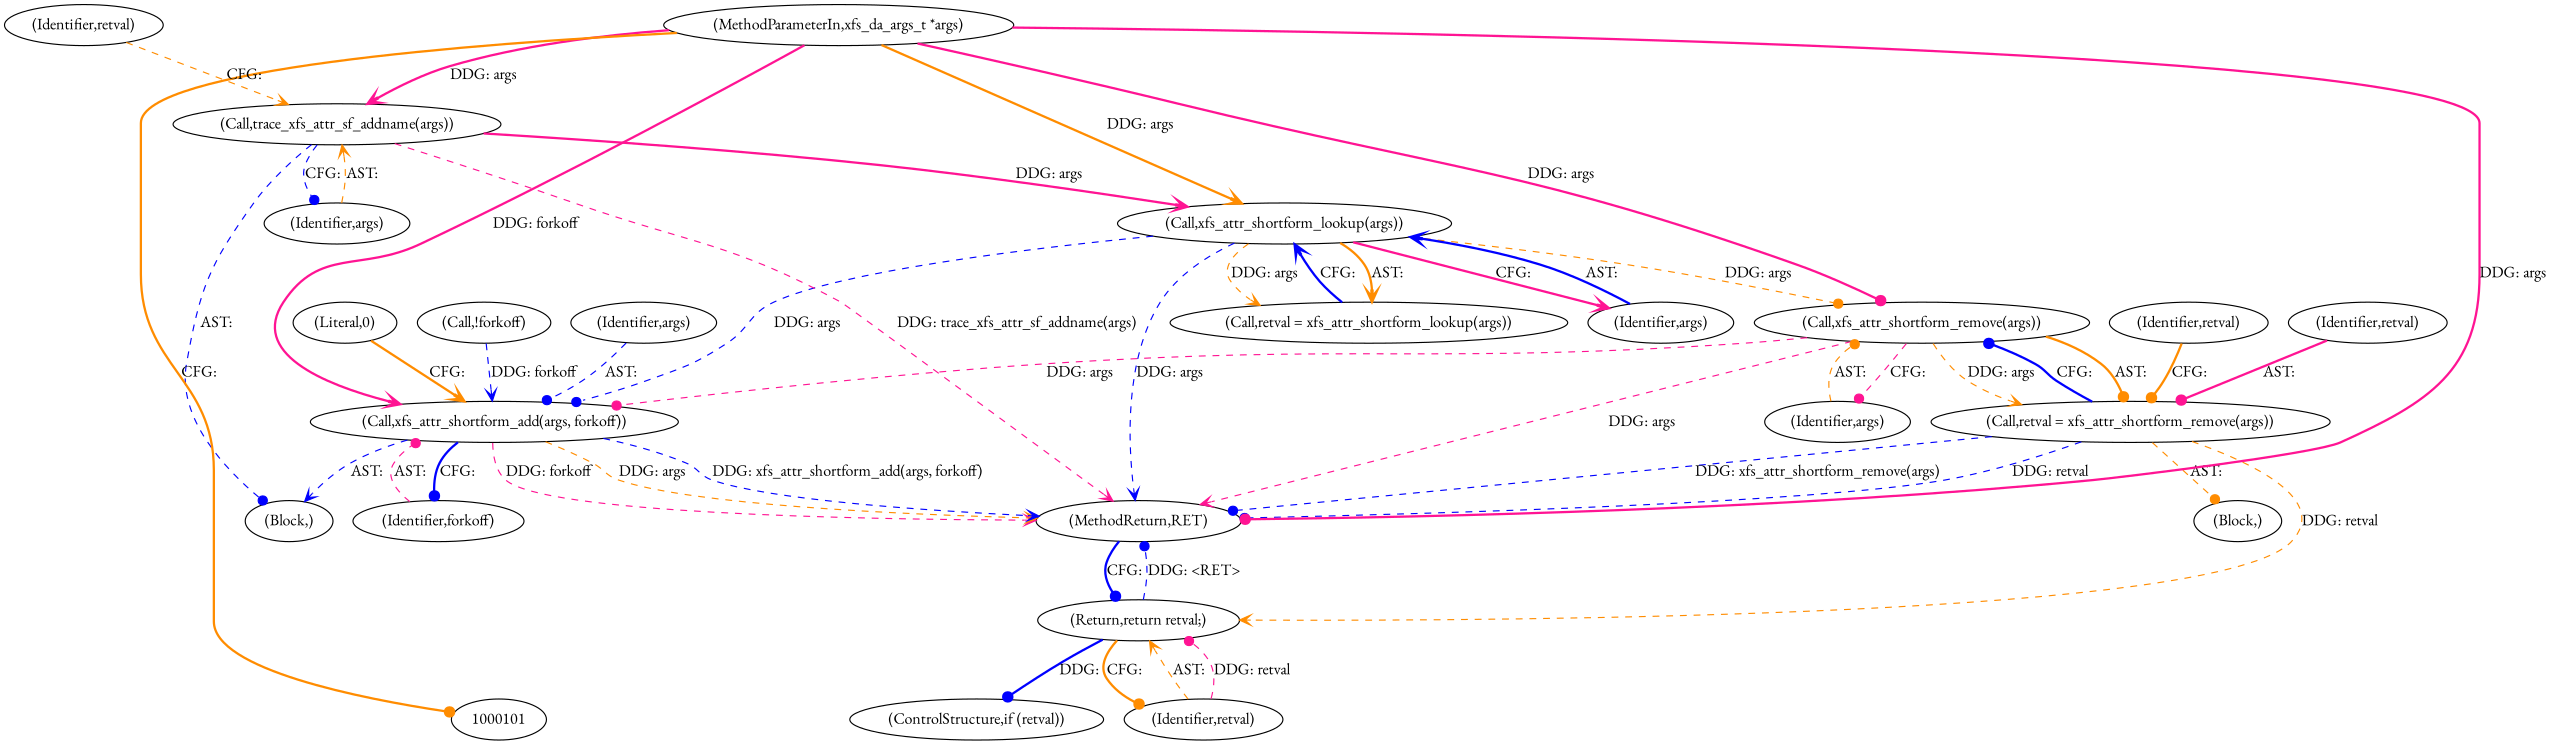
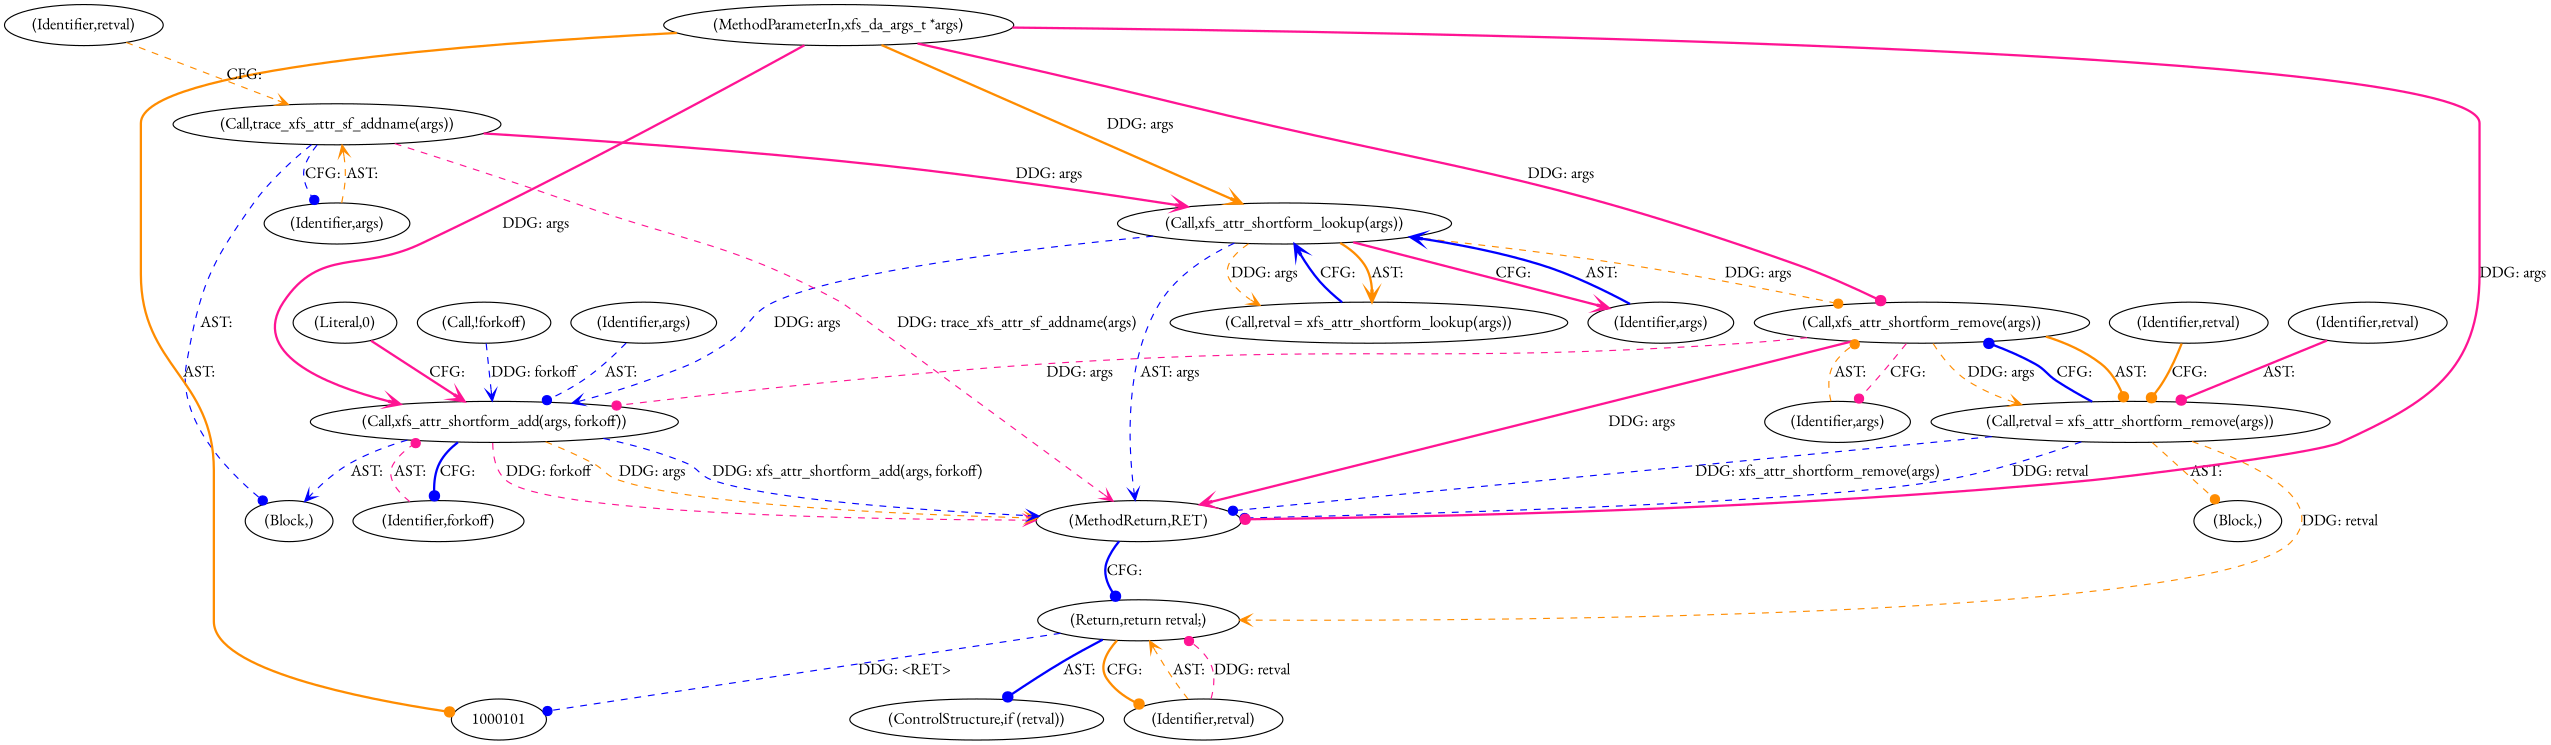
edge "(MethodParameterIn,xfs_da_args_t *args)" -> "(Call,trace_xfs_attr_sf_addname(args))": removed, label "DDG: args"
edge "(MethodParameterIn,xfs_da_args_t *args)" -> "(Call,xfs_attr_shortform_add(args, forkoff))": label "DDG: forkoff" -> "DDG: args"
edge "(Call,xfs_attr_shortform_lookup(args))" -> "(Call,xfs_attr_shortform_add(args, forkoff))": arrowhead dot -> vee
edge "(Literal,0)" -> "(Call,xfs_attr_shortform_add(args, forkoff))": color darkorange -> deeppink
edge "(MethodParameterIn,xfs_da_args_t *args)" -> "1000101": label "CFG: " -> "AST: "
edge "(Call,xfs_attr_shortform_lookup(args))" -> "(MethodReturn,RET)": label "DDG: args" -> "AST: args"
edge "(Call,xfs_attr_shortform_remove(args))" -> "(MethodReturn,RET)": style dashed -> bold
edge "(Return,return retval;)" -> "(MethodReturn,RET)": now "(Return,return retval;)" -> "1000101"
edge "(Return,return retval;)" -> "(ControlStructure,if (retval))": label "DDG: " -> "AST: "
